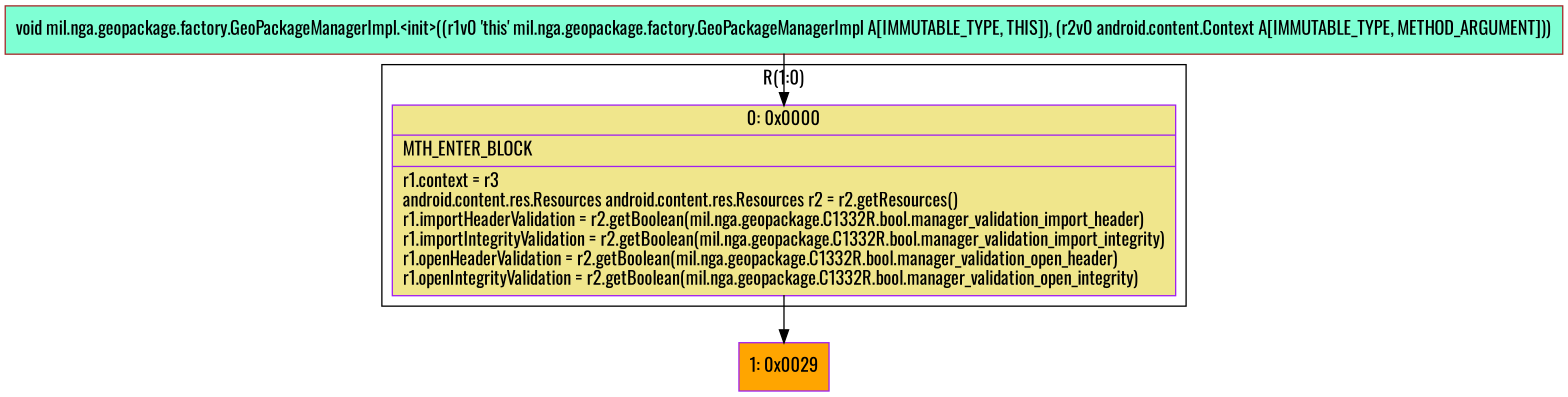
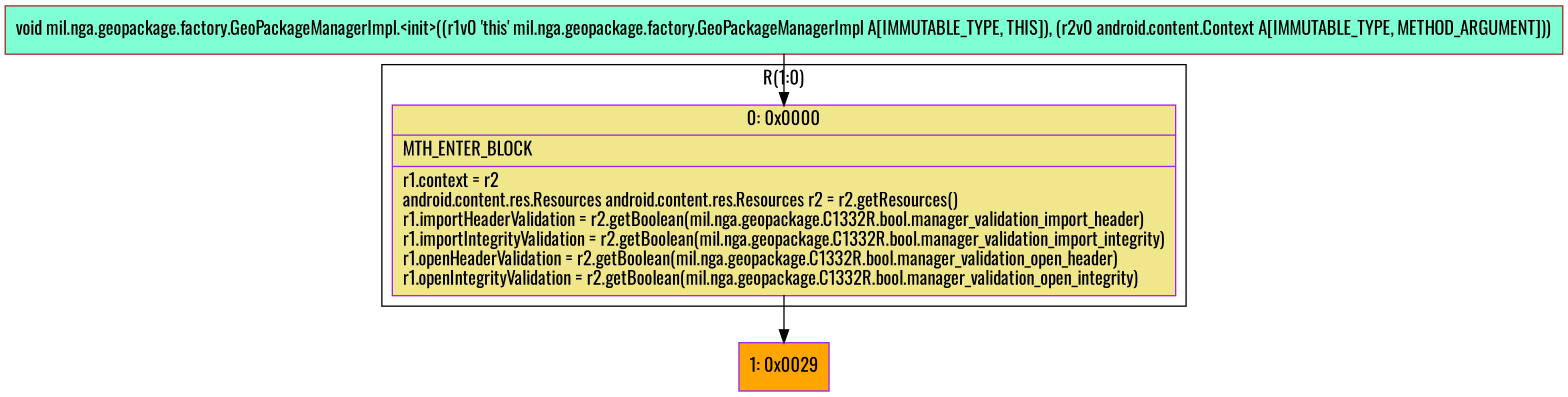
node "0: 0x0000": text "r1.context = r3" -> "r1.context = r2"
